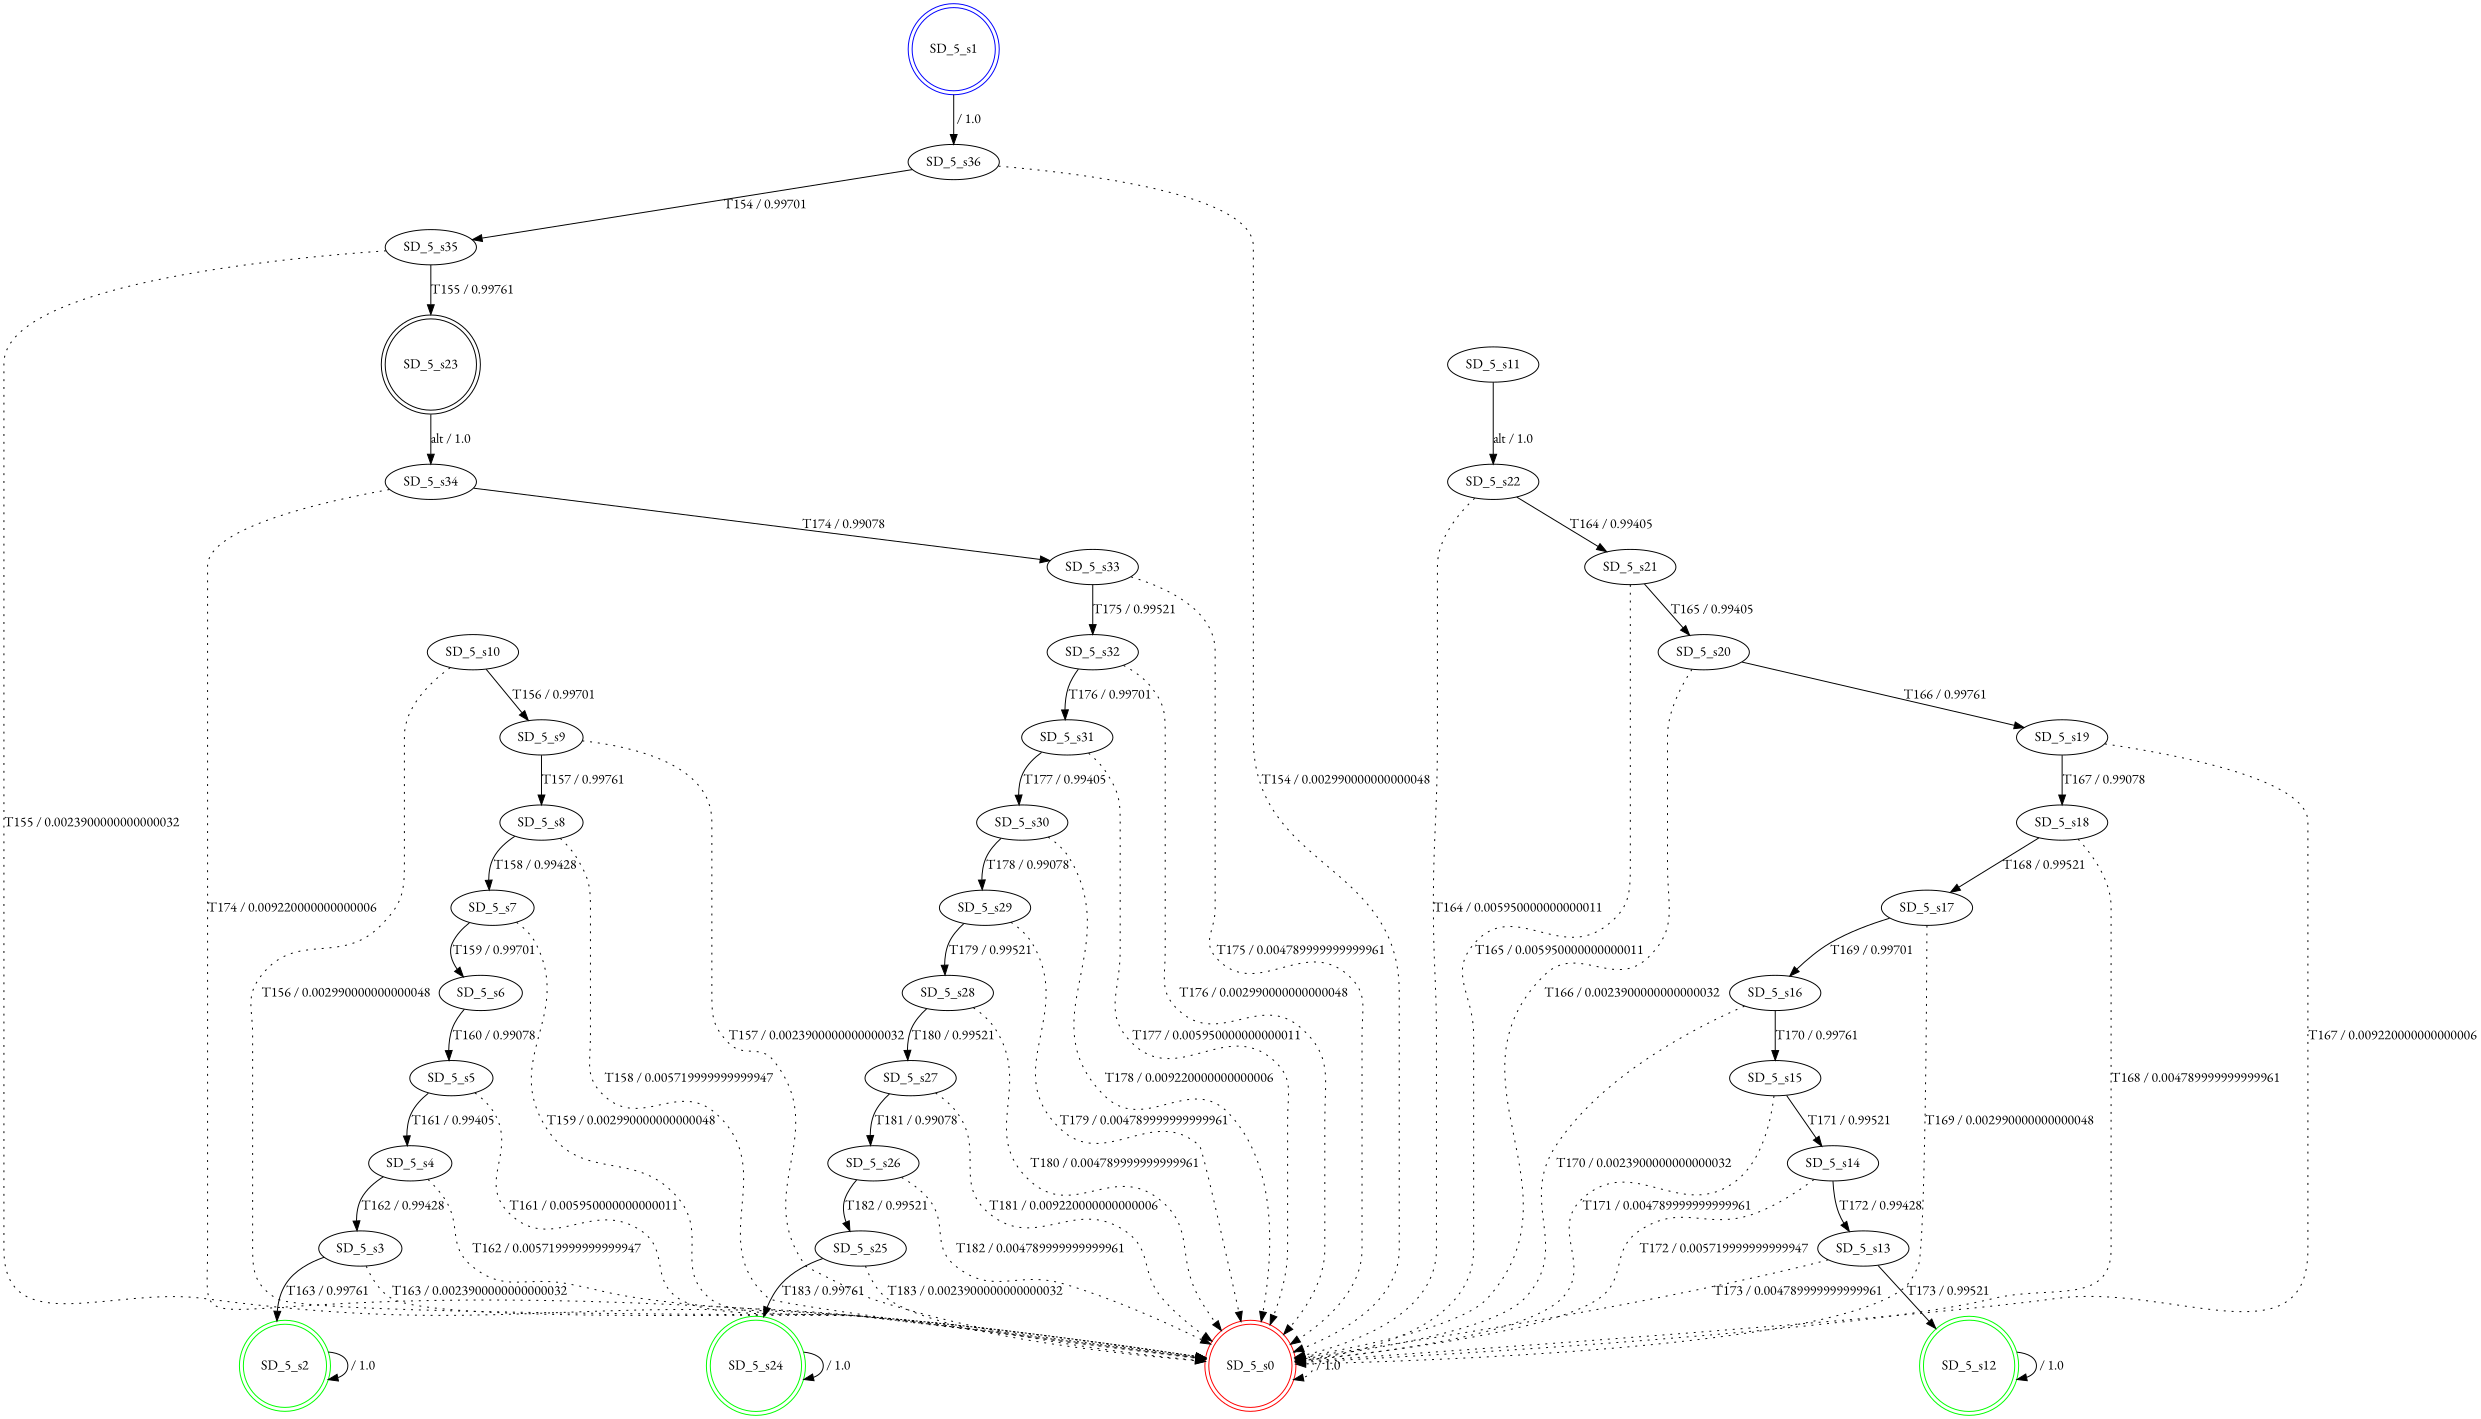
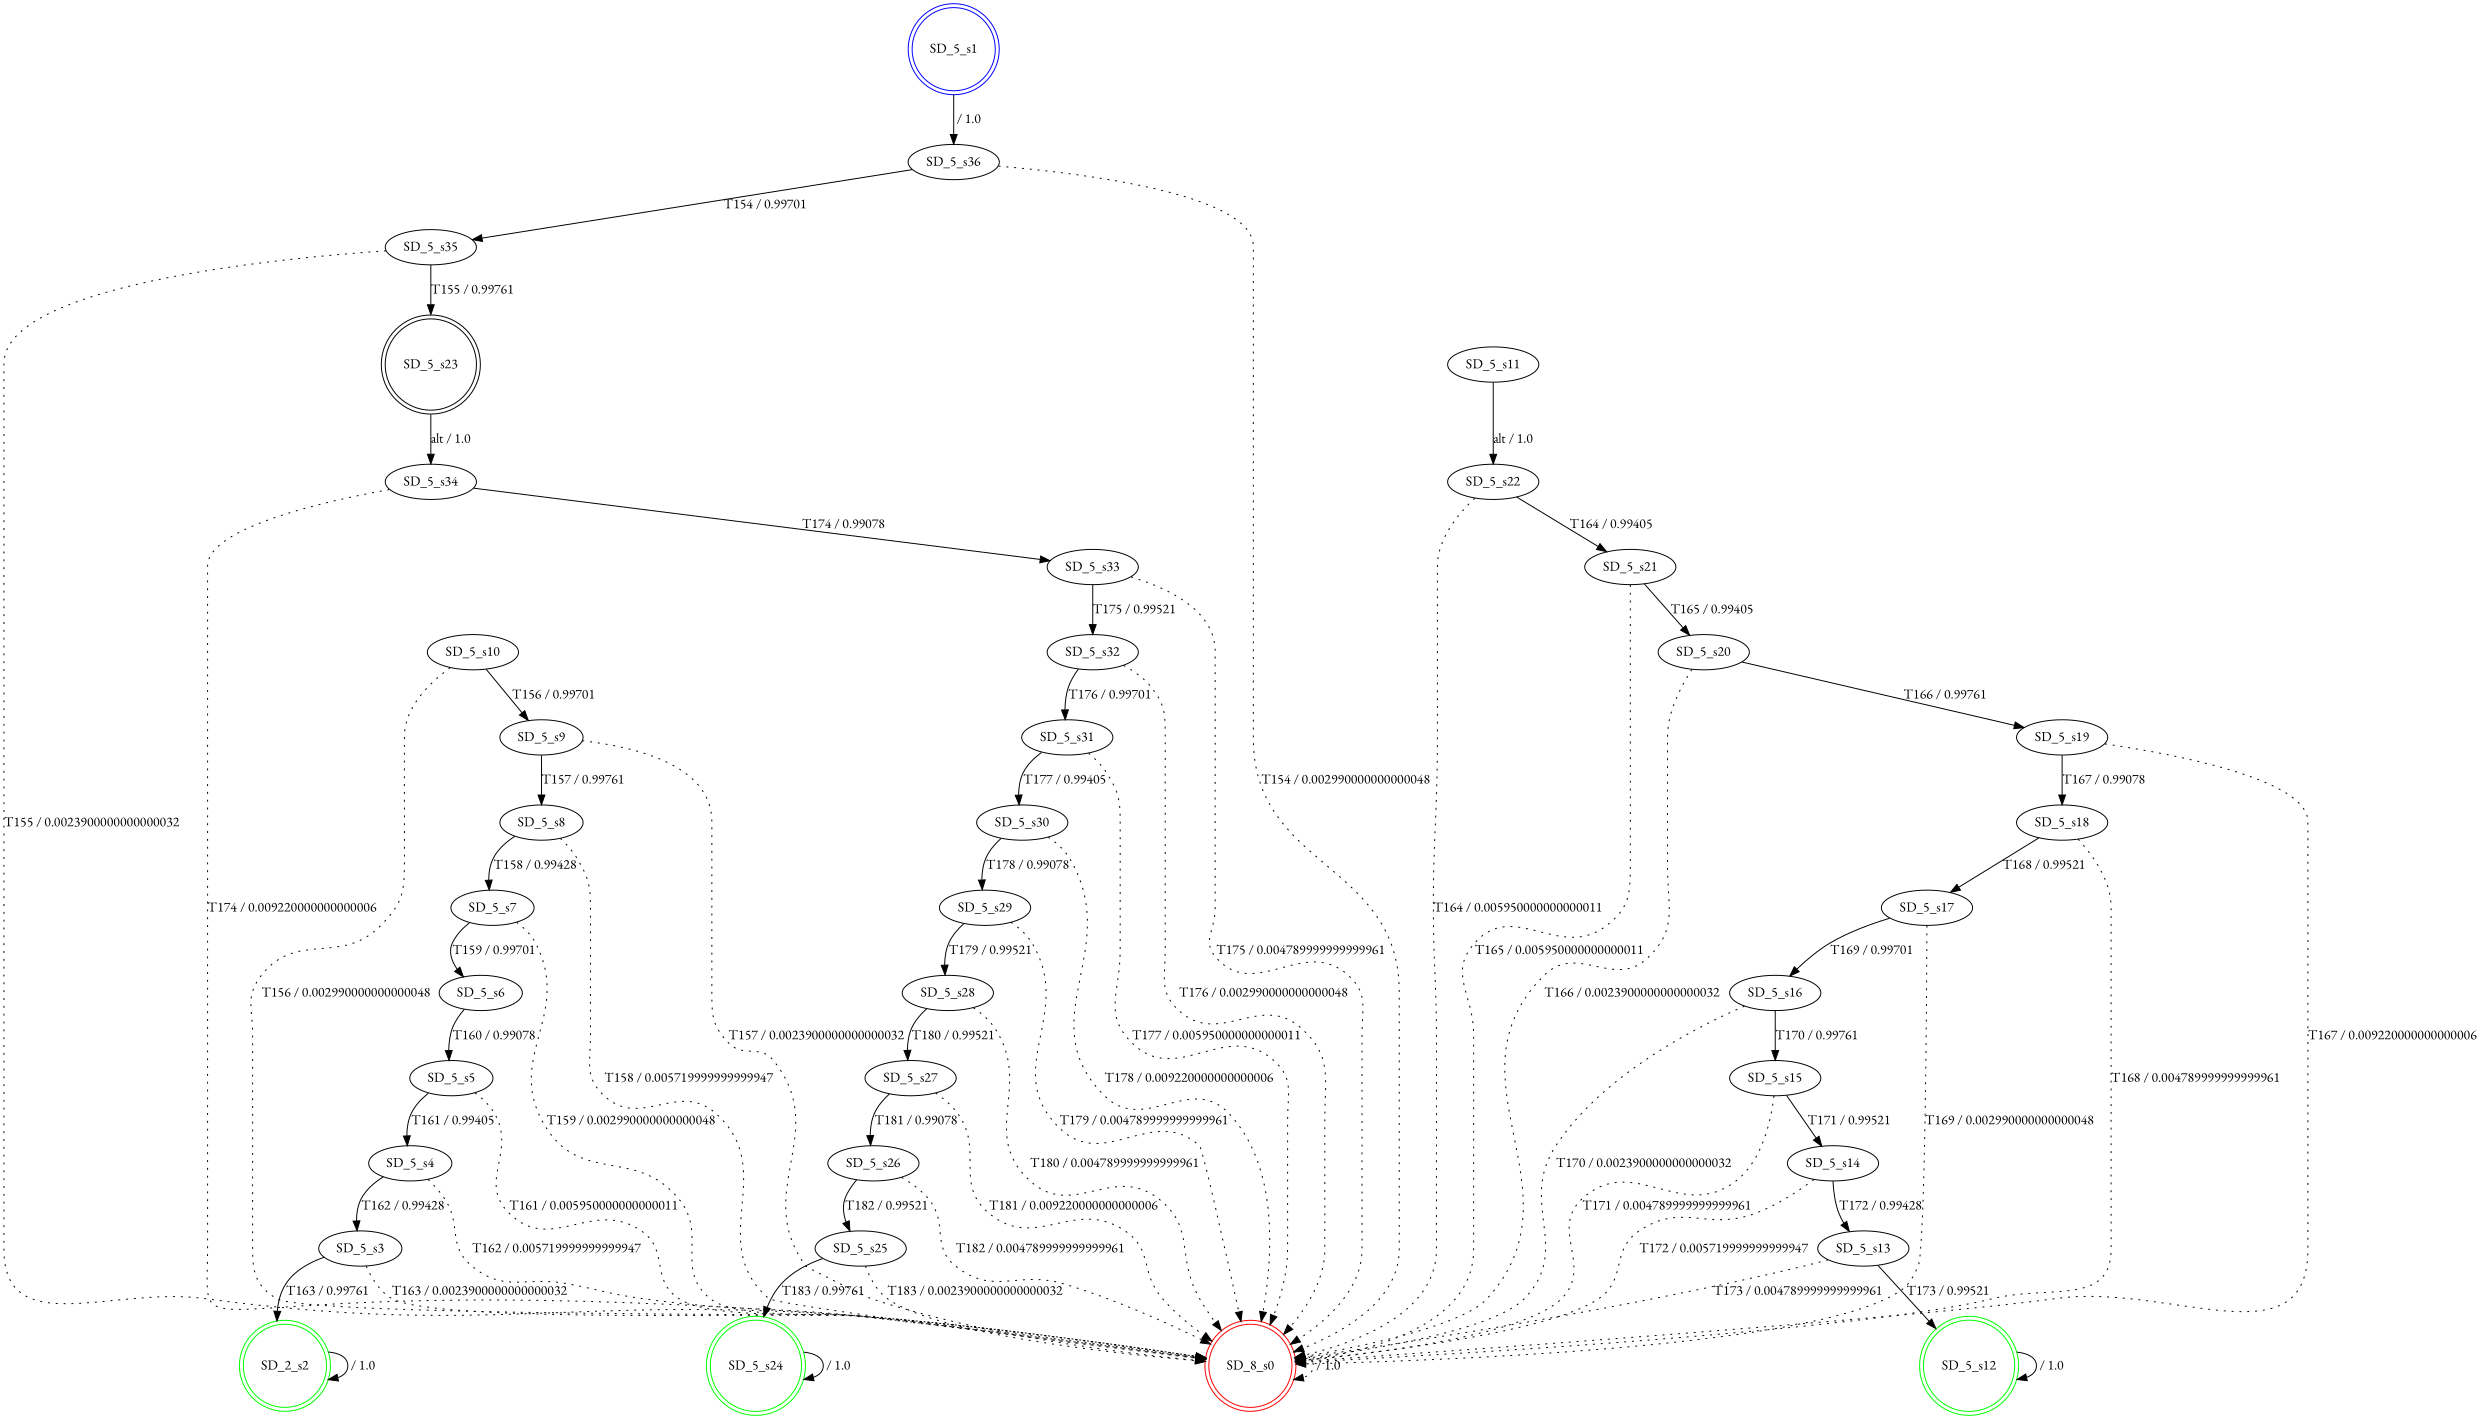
node "SD_5_s2": label "SD_5_s2" -> "SD_2_s2"
node "SD_5_s0": label "SD_5_s0" -> "SD_8_s0"
